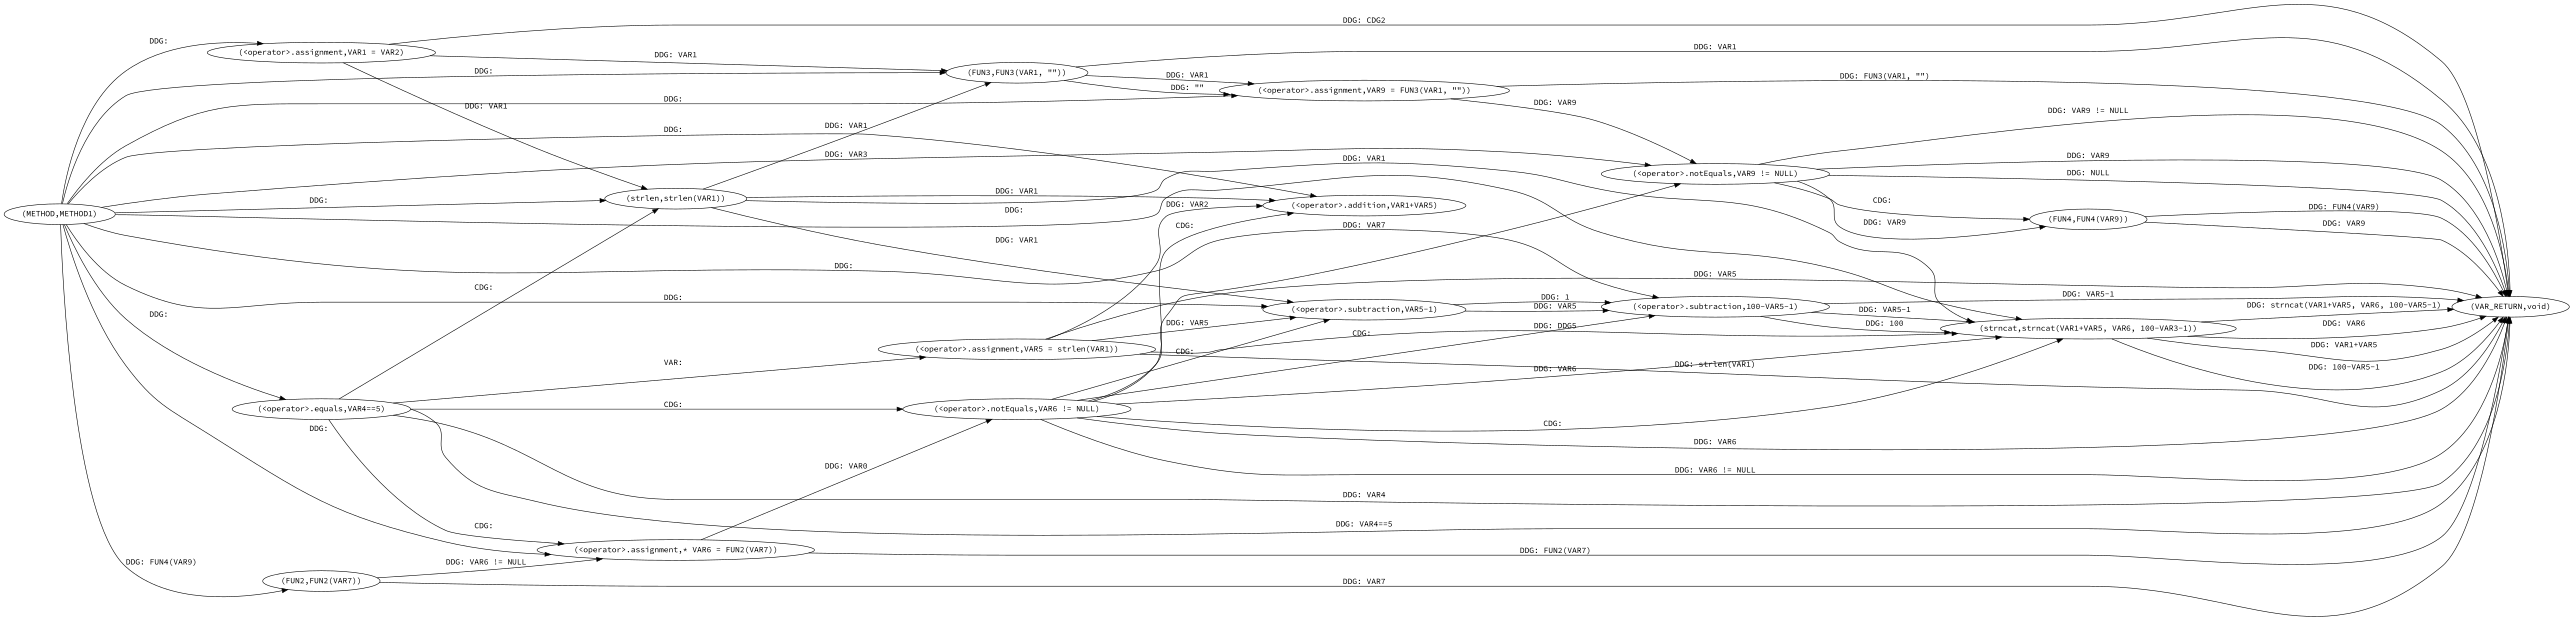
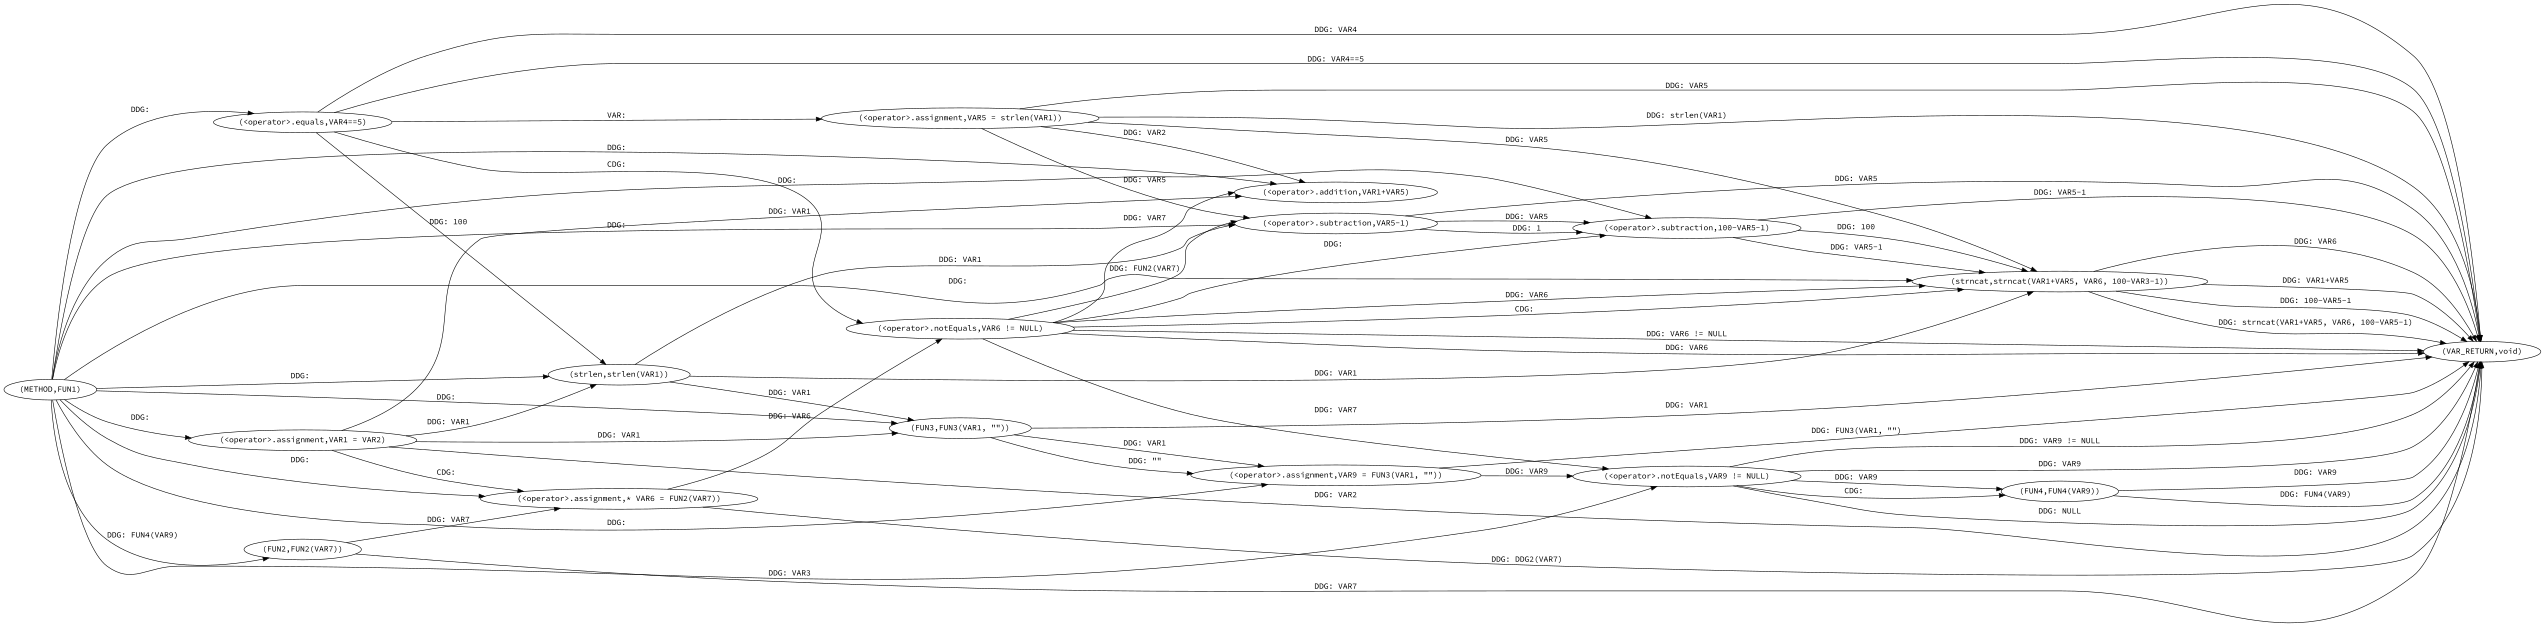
edge "(<operator>.assignment,VAR1 = VAR2)" -> "(VAR_RETURN,void)": label "DDG: CDG2" -> "DDG: VAR2"
edge "(<operator>.subtraction,VAR5-1)" -> "(VAR_RETURN,void)": added, label "DDG: VAR5"
edge "(strlen,strlen(VAR1))" -> "(<operator>.addition,VAR1+VAR5)": now "(<operator>.assignment,VAR1 = VAR2)" -> "(<operator>.addition,VAR1+VAR5)"
node "(METHOD,METHOD1)": label "(METHOD,METHOD1)" -> "(METHOD,FUN1)"
edge "(<operator>.notEquals,VAR6 != NULL)" -> "(<operator>.addition,VAR1+VAR5)": label "CDG: " -> "DDG: VAR7"
edge "(<operator>.equals,VAR4==5)" -> "(strlen,strlen(VAR1))": label "CDG: " -> "DDG: 100"
edge "(<operator>.assignment,VAR5 = strlen(VAR1))" -> "(strncat,strncat(VAR1+VAR5, VAR6, 100-VAR3-1))": label "DDG: DDG5" -> "DDG: VAR5"
edge "(<operator>.notEquals,VAR6 != NULL)" -> "(<operator>.subtraction,100-VAR5-1)": label "CDG: " -> "DDG: "
edge "(<operator>.notEquals,VAR6 != NULL)" -> "(<operator>.subtraction,VAR5-1)": label "CDG: " -> "DDG: FUN2(VAR7)"
edge "(<operator>.assignment,* VAR6 = FUN2(VAR7))" -> "(<operator>.notEquals,VAR6 != NULL)": label "DDG: VAR0" -> "DDG: VAR6"
edge "(<operator>.equals,VAR4==5)" -> "(<operator>.assignment,* VAR6 = FUN2(VAR7))": now "(<operator>.assignment,VAR1 = VAR2)" -> "(<operator>.assignment,* VAR6 = FUN2(VAR7))"
edge "(<operator>.assignment,* VAR6 = FUN2(VAR7))" -> "(VAR_RETURN,void)": label "DDG: FUN2(VAR7)" -> "DDG: DDG2(VAR7)"
edge "(FUN2,FUN2(VAR7))" -> "(<operator>.assignment,* VAR6 = FUN2(VAR7))": label "DDG: VAR6 != NULL" -> "DDG: VAR7"
